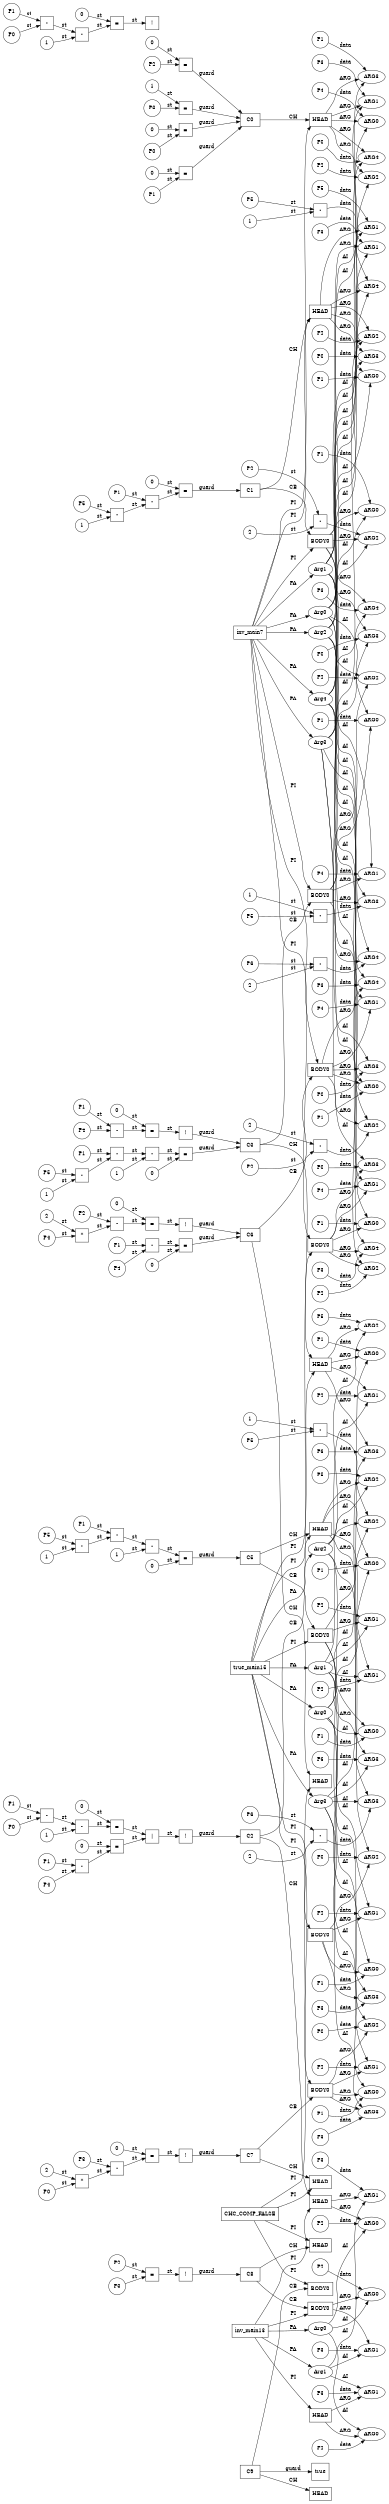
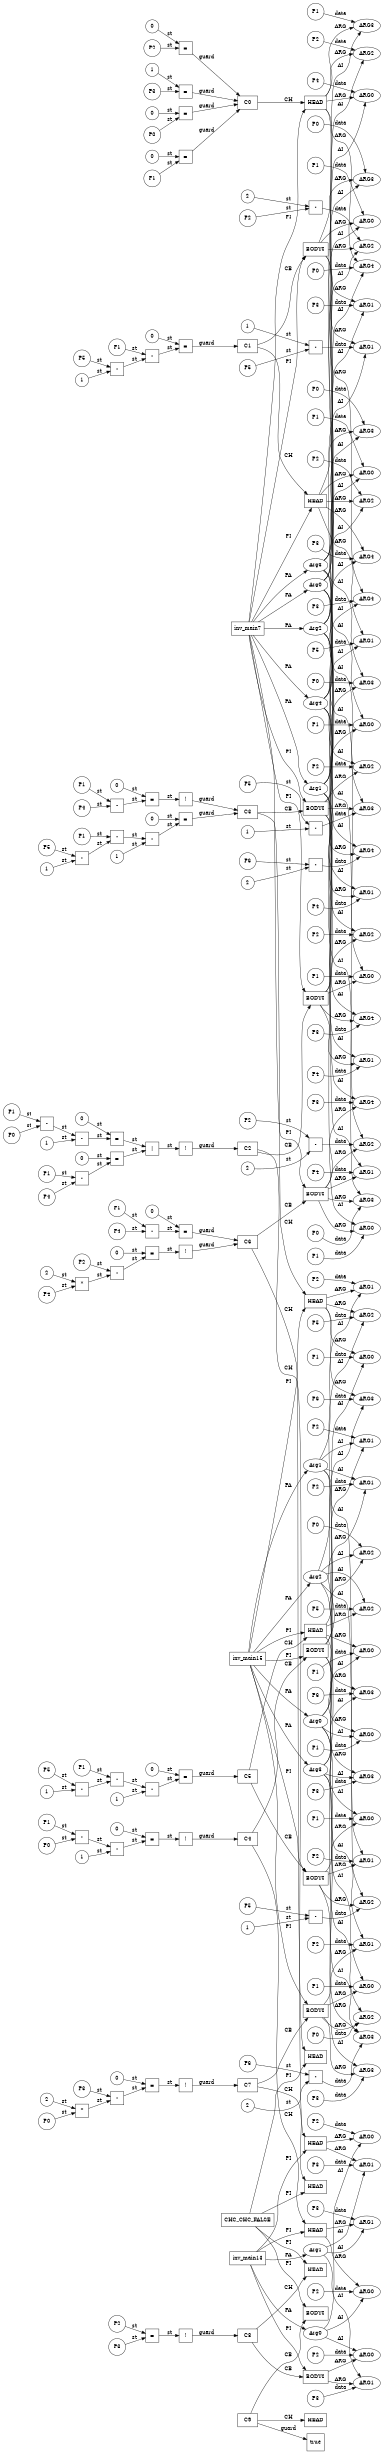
node "true_main15": label "true_main15" -> "inv_main15"
node "C4": added
node "CHC_COMP_FALSE": label "CHC_COMP_FALSE" -> "CHC_CHC_FALSE"
